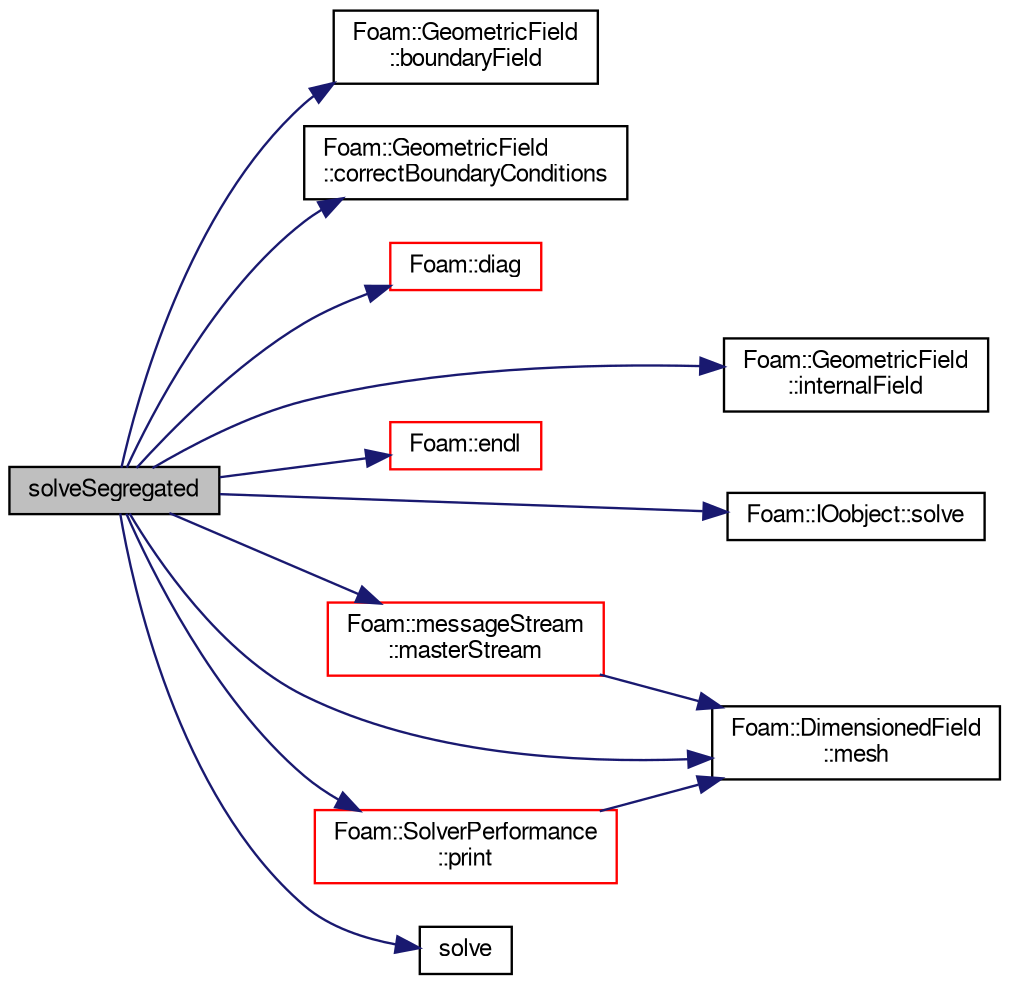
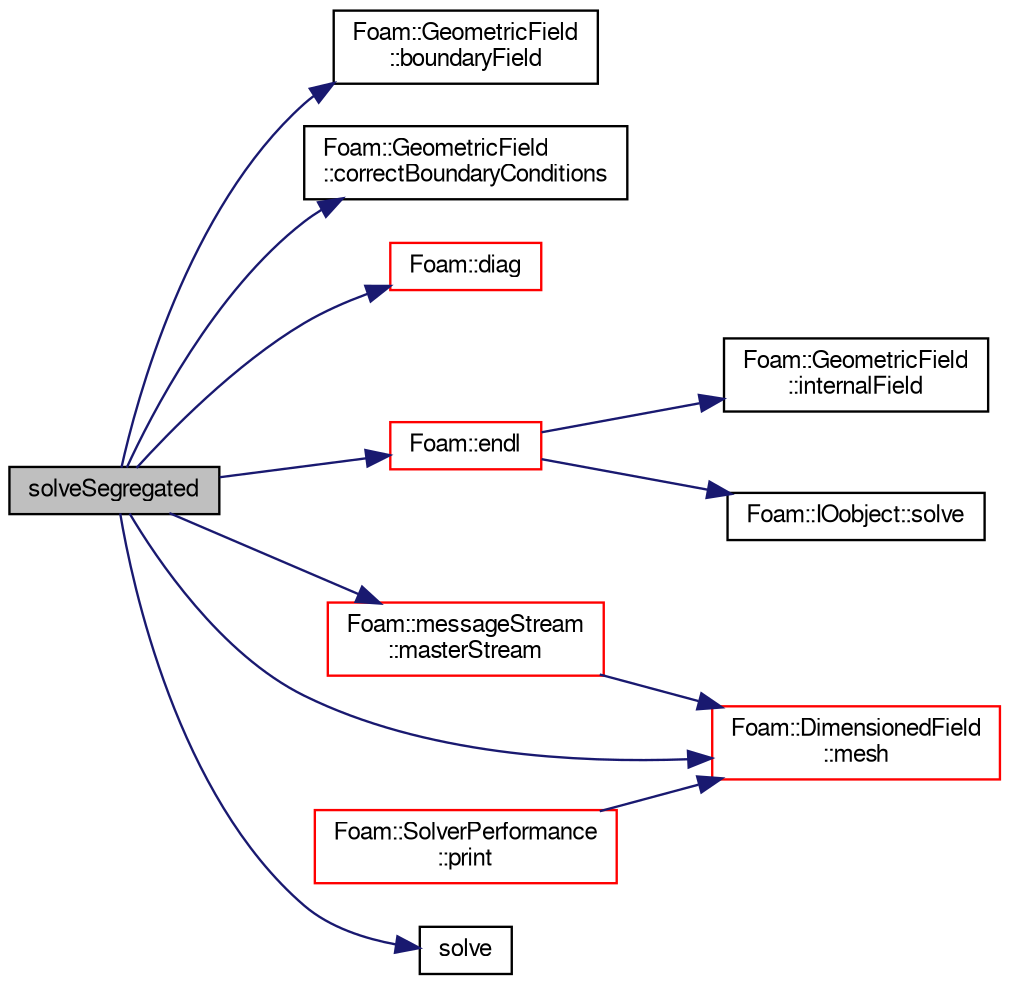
edge "solveSegregated" -> "Foam::GeometricField ::internalField": now "Foam::endl" -> "Foam::GeometricField ::internalField"
edge "solveSegregated" -> "Foam::IOobject::solve": now "Foam::endl" -> "Foam::IOobject::solve"
edge "solveSegregated" -> "Foam::SolverPerformance ::print": removed
node "Foam::DimensionedField ::mesh": color black -> red
